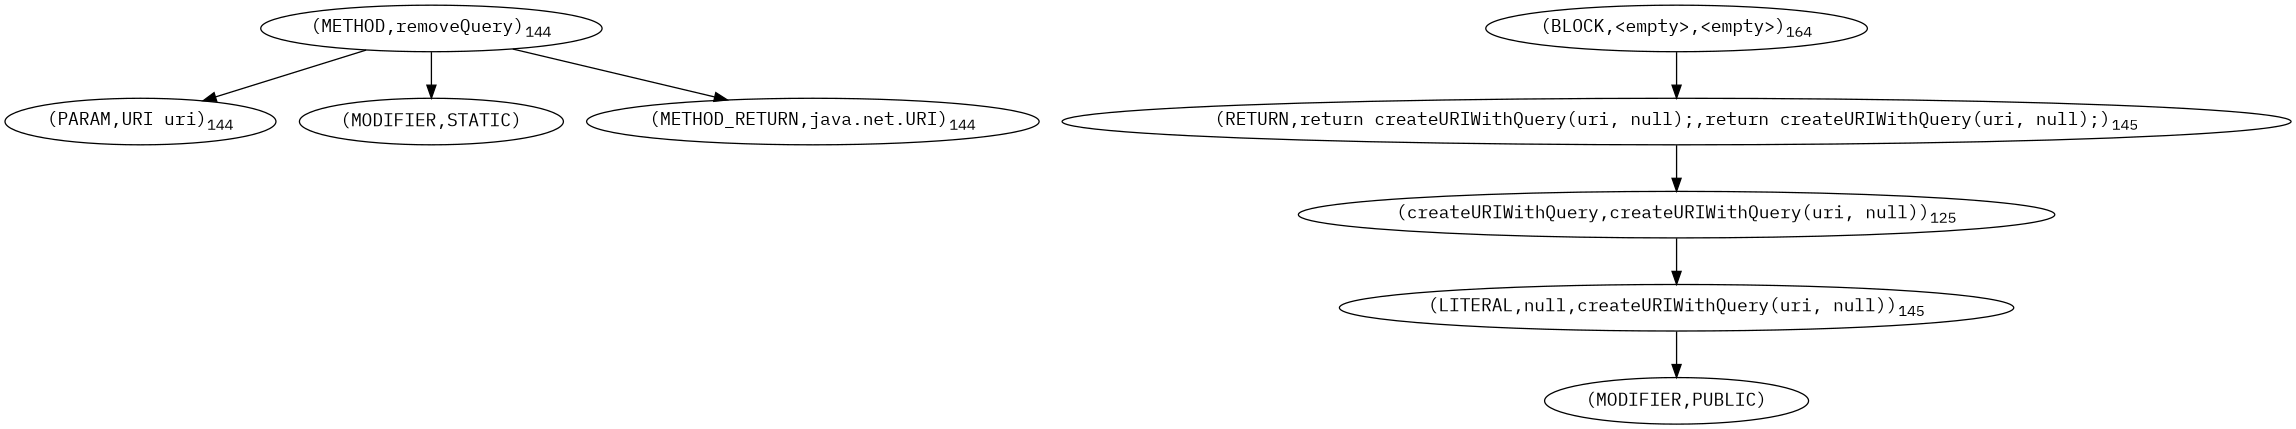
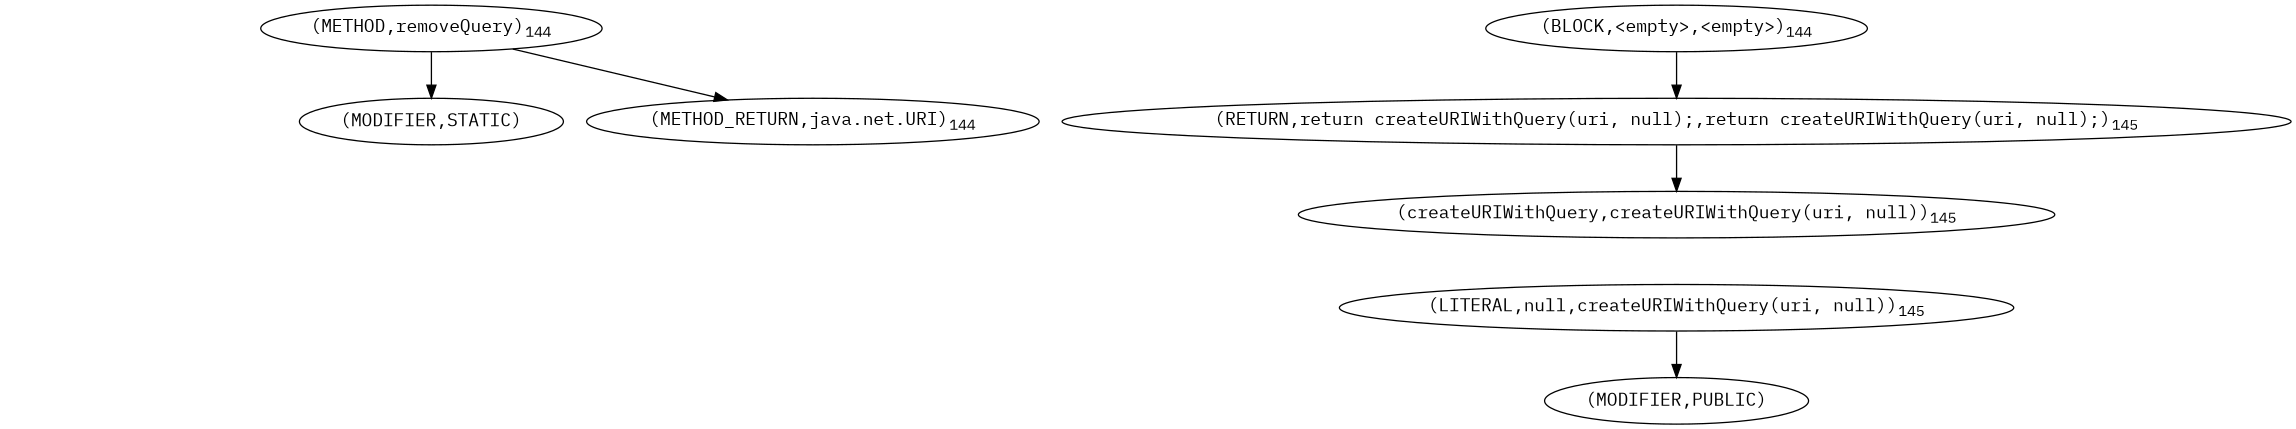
node "(BLOCK,<empty>,<empty>)": text "164" -> "144"
node "(PARAM,URI uri)": removed
node "(createURIWithQuery,createURIWithQuery(uri, null))": text "125" -> "145"
edge "(createURIWithQuery,createURIWithQuery(uri, null))" -> "(LITERAL,null,createURIWithQuery(uri, null))": removed
